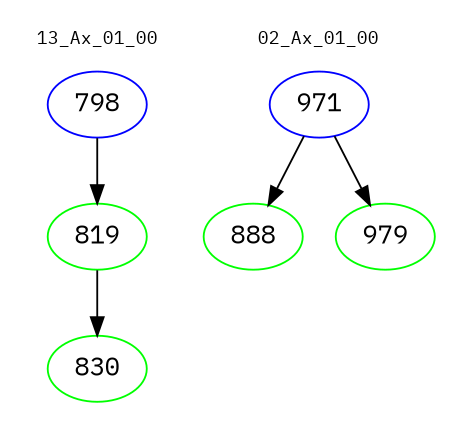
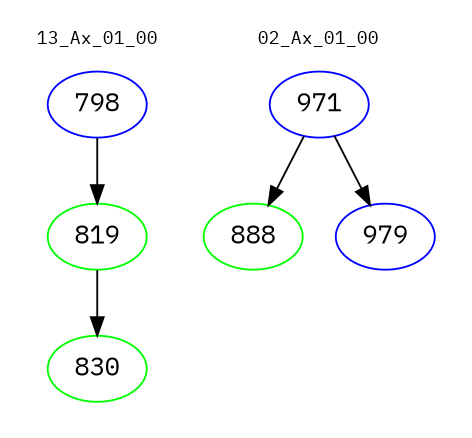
node "979": color green -> blue
